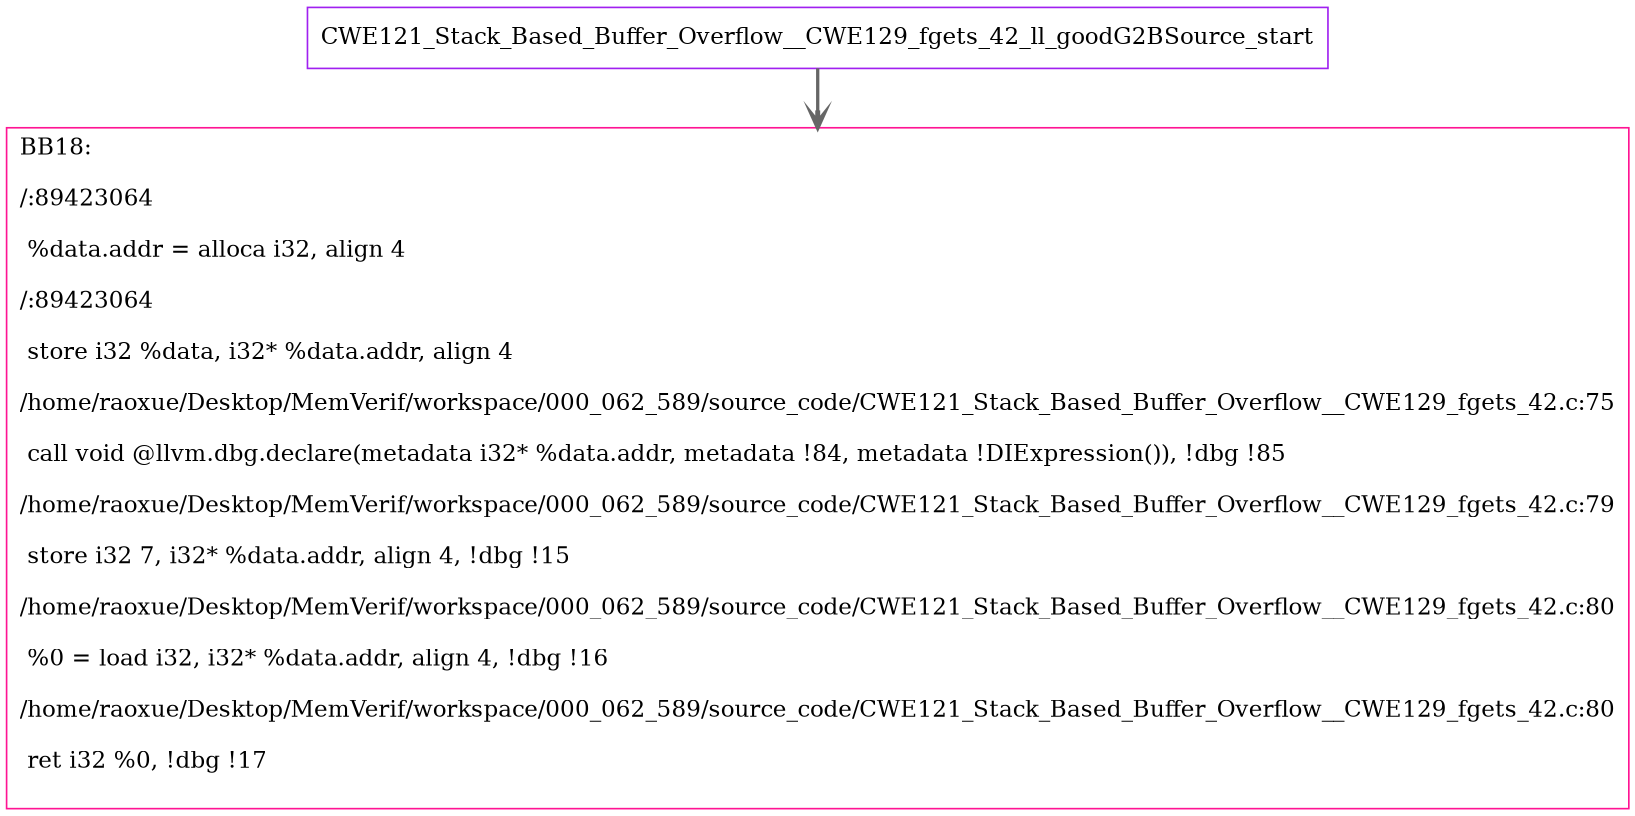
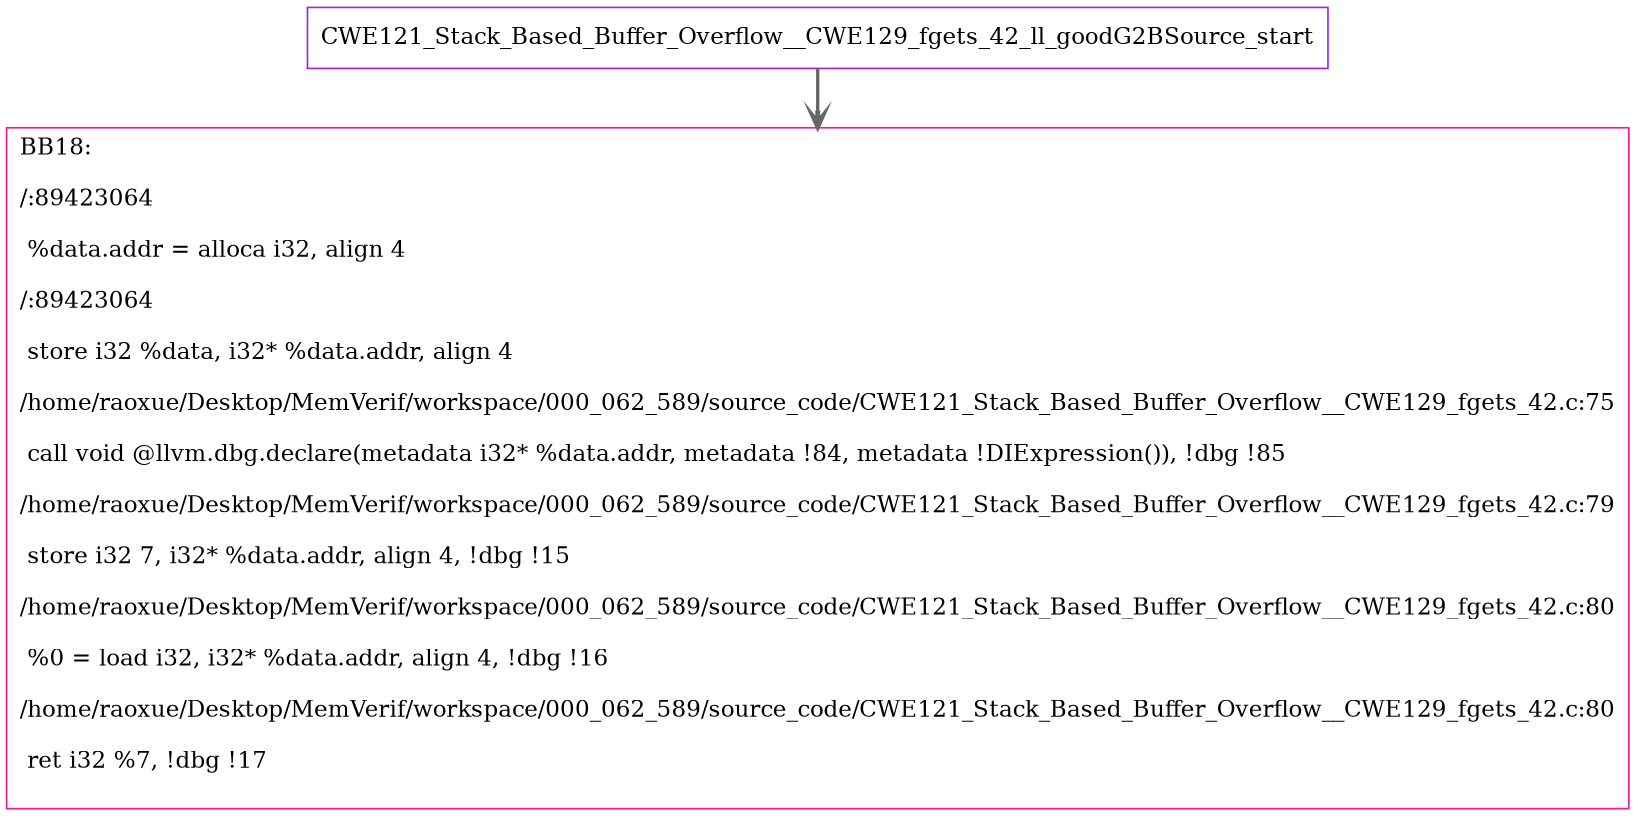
node "BB18:": text "ret i32 %0, !dbg !17" -> "ret i32 %7, !dbg !17"
